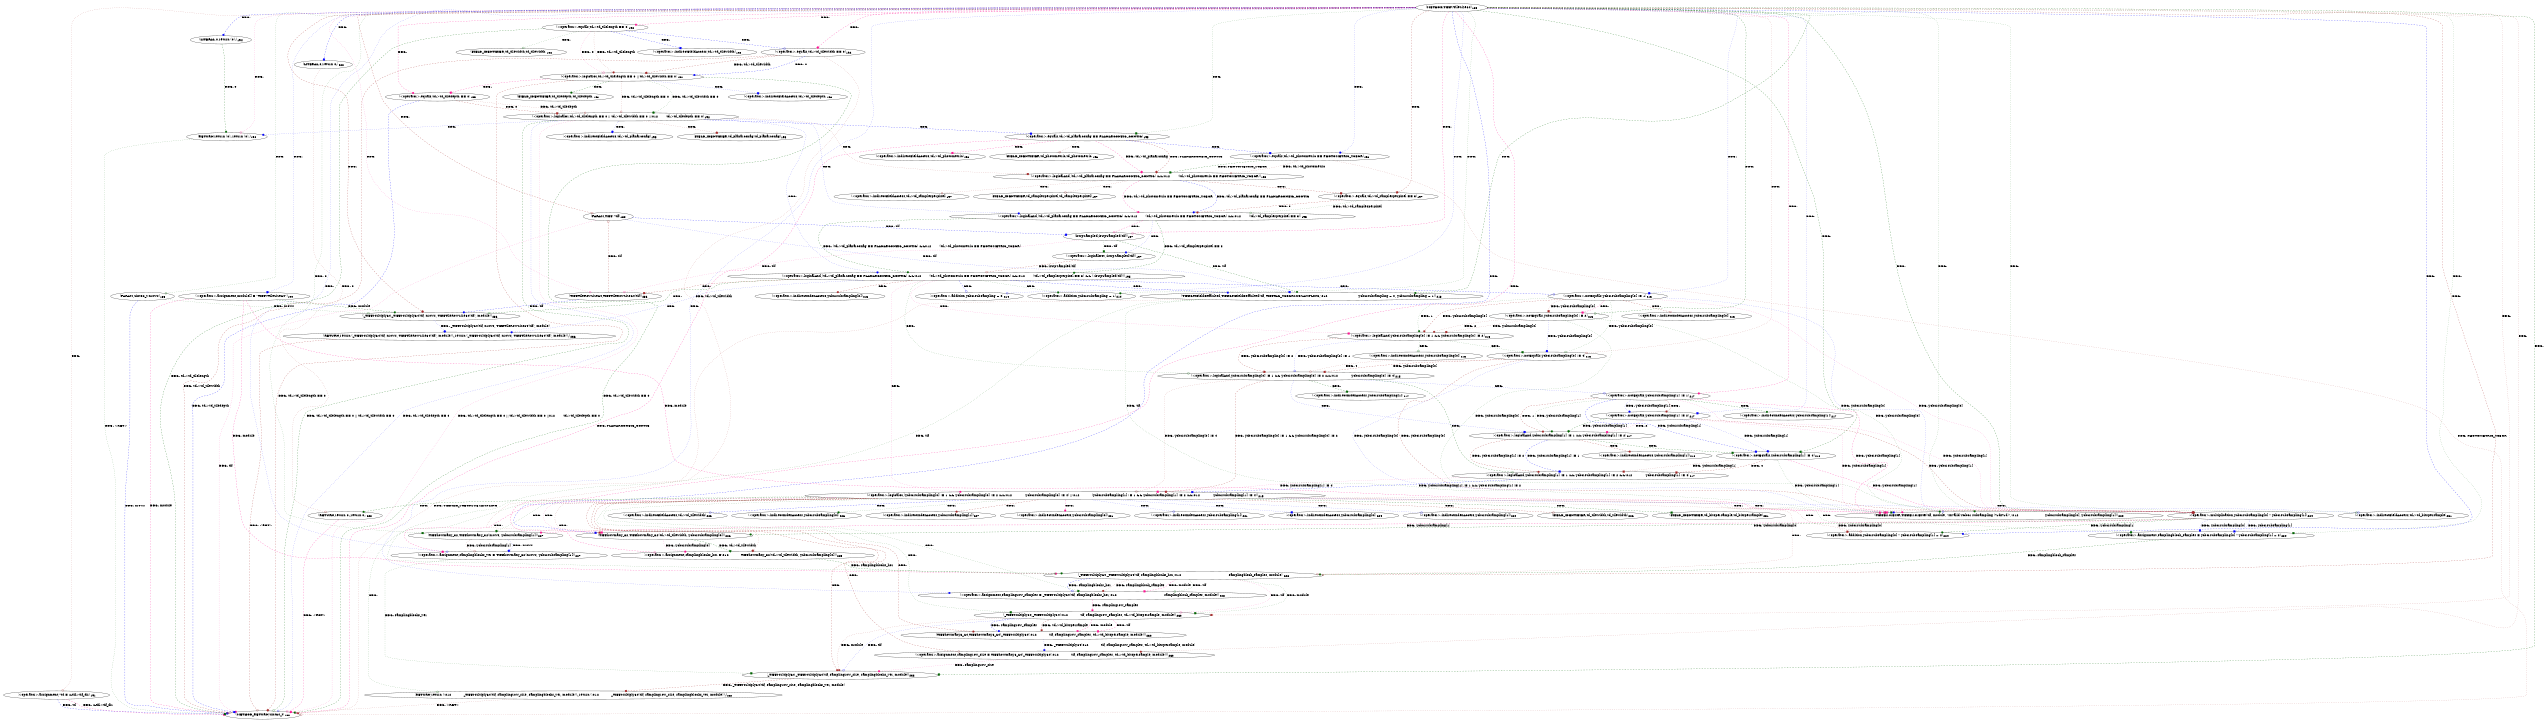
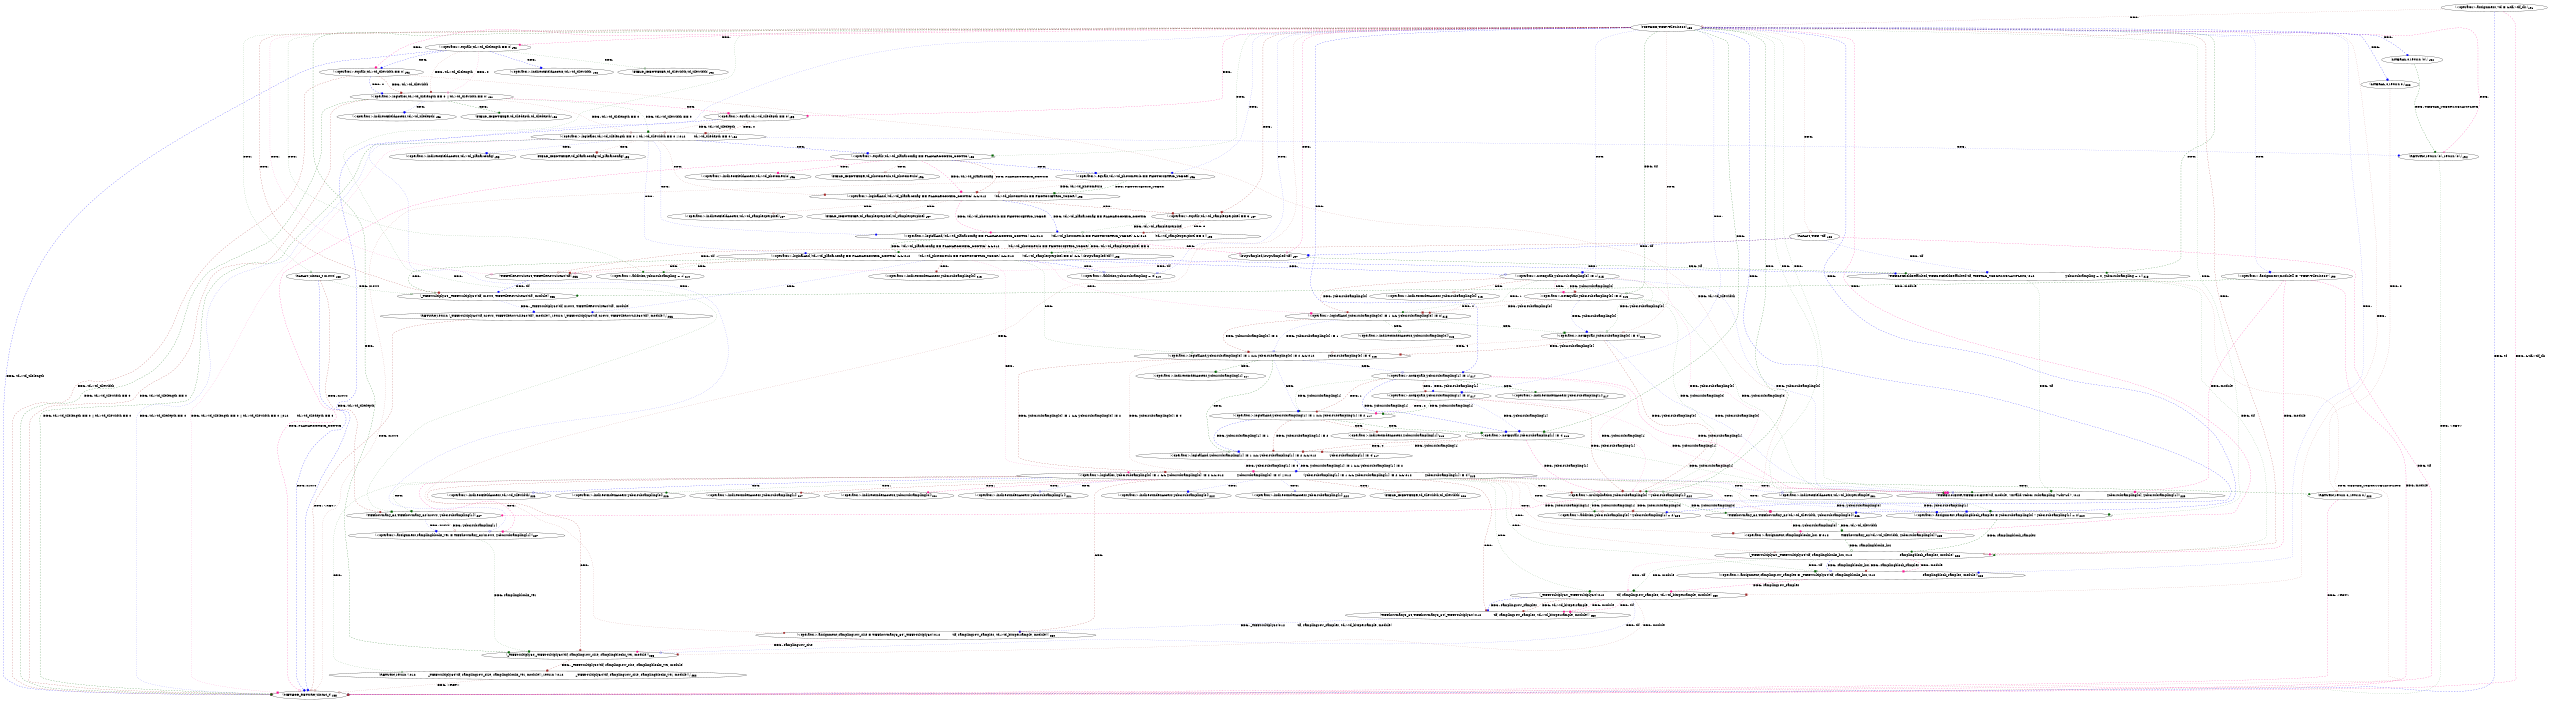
edge "(METHOD,TIFFVTileSize64)" -> "(RETURN,return (0);,return (0);)": style dotted -> dashed
edge "(METHOD,TIFFVTileSize64)" -> "(PARAM,TIFF *tif)": style dashed -> dotted
edge "(METHOD,TIFFVTileSize64)" -> "(<operator>.assignment,*td = &tif->tif_dir)": reversed
edge "(<operator>.equals,td->td_tilelength == 0)" -> "(<operator>.equals,td->td_tilewidth == 0)": arrowhead odot -> dot
edge "(LITERAL,0,return (0);)" -> "(RETURN,return (0);,return (0);)": label "DDG: 0" -> "DDG: TIFFTAG_YCBCRSUBSAMPLING"
edge "(METHOD,TIFFVTileSize64)" -> "(<operator>.notEquals,ycbcrsubsampling[1] != 1)": color deeppink -> blue
edge "(METHOD,TIFFVTileSize64)" -> "(<operator>.notEquals,ycbcrsubsampling[0] != 2)": label "DDG: " -> "DDG: tif"
node "(<operator>.logicalNot,!isUpSampled(tif))": removed
edge "(TIFFTileRowSize64,TIFFTileRowSize64(tif))" -> "(PARAM,TIFF *tif)": reversed
edge "(METHOD,TIFFVTileSize64)" -> "(TIFFhowmany_32,TIFFhowmany_32(nrows, ycbcrsubsampling[1]))": label "DDG: 0" -> "DDG: "
edge "(<operator>.equals,td->td_tilelength == 0)" -> "(METHOD_RETURN,uint64_t)": color darkgreen -> blue
edge "(PARAM,TIFF *tif)" -> "(METHOD_RETURN,uint64_t)": style dotted -> dashed
edge "(PARAM,uint32_t nrows)" -> "(TIFFhowmany_32,TIFFhowmany_32(nrows, ycbcrsubsampling[1]))": added, label "DDG: nrows"
edge "(<operator>.equals,td->td_photometric == PHOTOMETRIC_YCBCR)" -> "(METHOD_RETURN,uint64_t)": label "DDG: PHOTOMETRIC_YCBCR" -> "DDG: nrows"
node "(FIELD_IDENTIFIER,td_bitspersample,td_bitspersample)": removed
